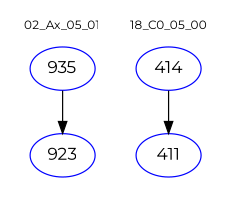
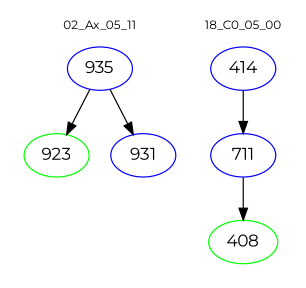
cluster "02_Ax_05_01": label "02_Ax_05_01" -> "02_Ax_05_11"
node "923": color blue -> green
node "931": added
node "411": label "411" -> "711"
node "408": added
